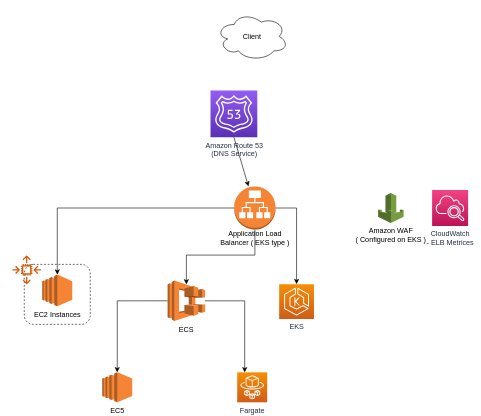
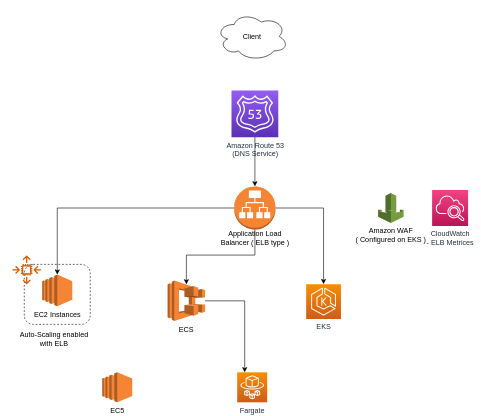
node "Amazon Route 53 (DNS Service)": moved (234, 114) -> (255, 114)
node "Application Load Balancer ( EKS type )": label "Application Load Balancer ( EKS type )" -> "Application Load Balancer ( ELB type )"
edge "ECS" -> "EC5": removed
node "EKS": moved (297, 302) -> (324, 302)
node "Auto-Scaling enabled with ELB": added
